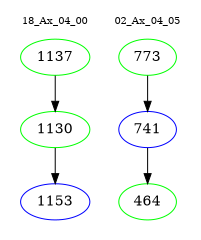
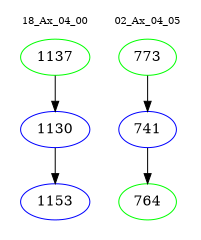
node "1130": color green -> blue
node "464": label "464" -> "764"
